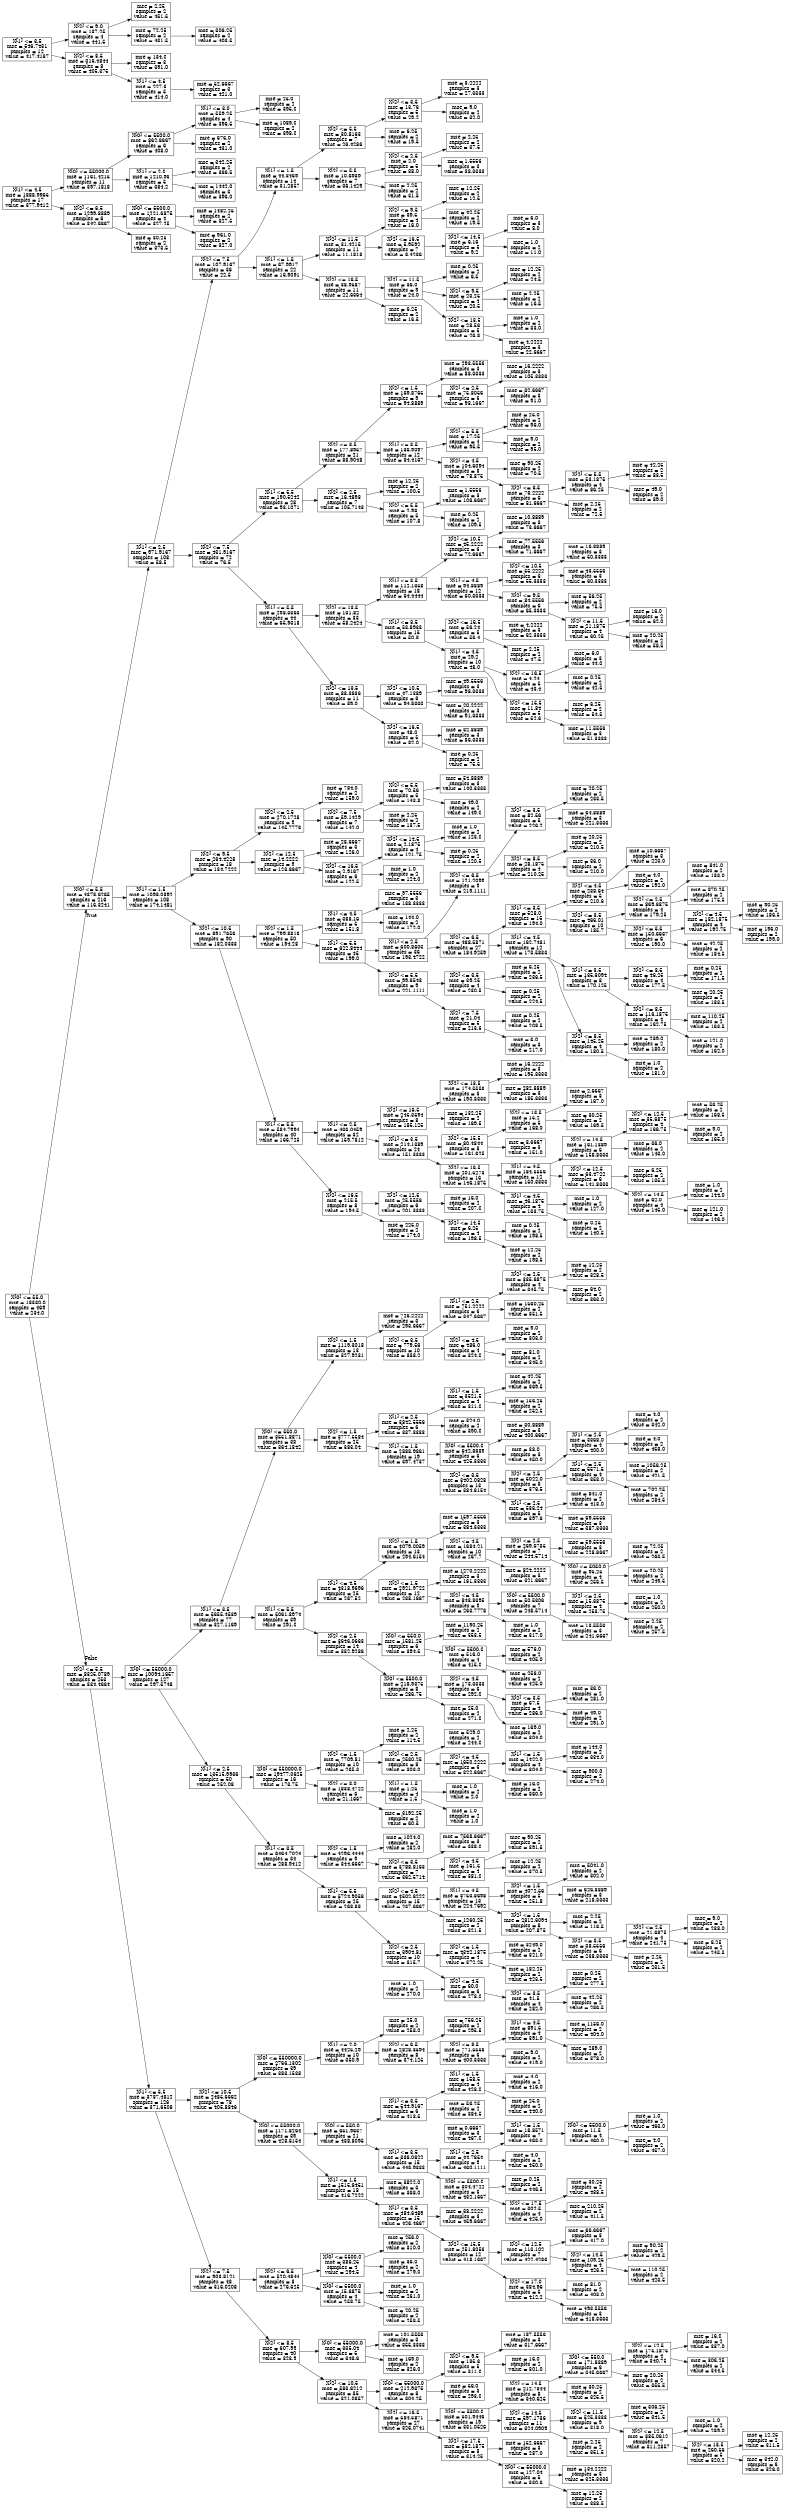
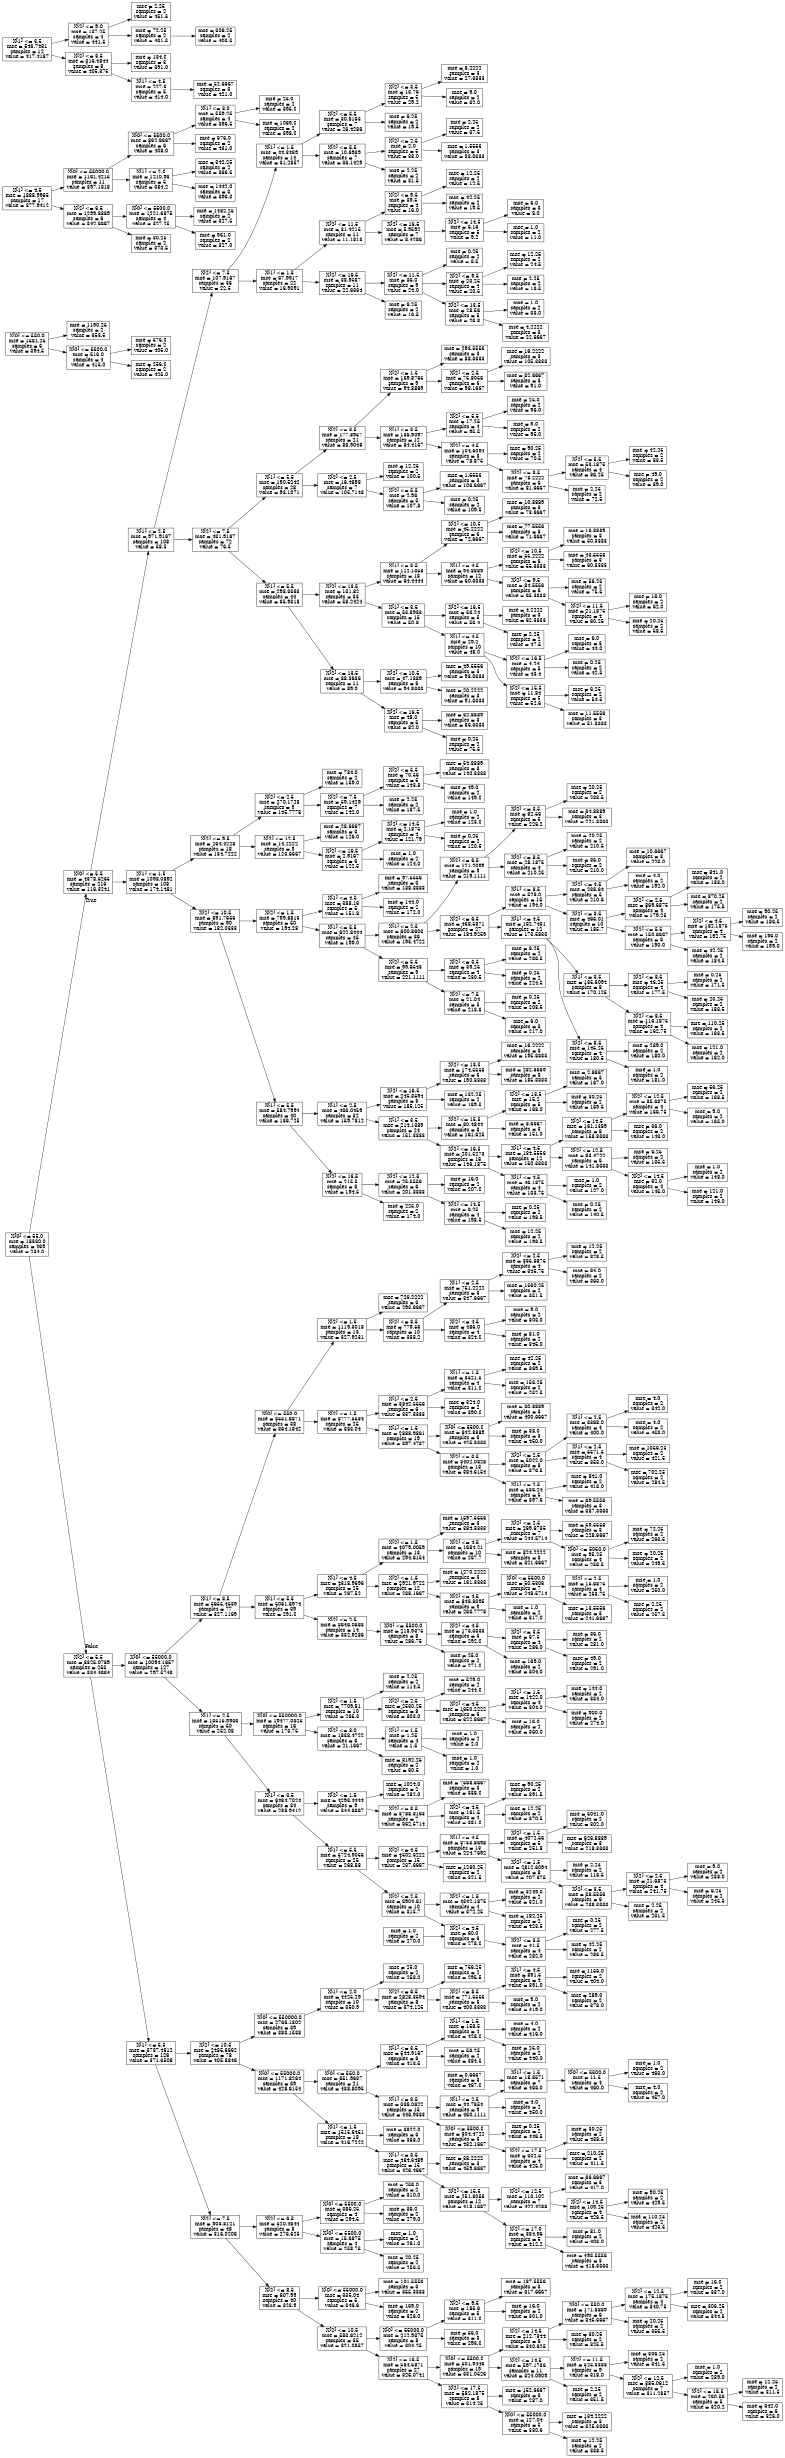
node "X[2] <= 14.5 mse = 2.1875 samples = 4 value = 121.75": label "X[2] <= 14.5 mse = 2.1875 samples = 4 value = 121.75" -> "X[2] <= 14.5 mse = 2.1875 samples = 4 value = 121.79"
node "mse = 1.0 samples = 2 value = 144.0": label "mse = 1.0 samples = 2 value = 144.0" -> "mse = 1.0 samples = 2 value = 148.0"
edge "X[2] <= 2.5 mse = 3646.0663 samples = 14 value = 332.9286" -> "X[0] <= 550.0 mse = 1581.25 samples = 6 value = 394.5": removed
